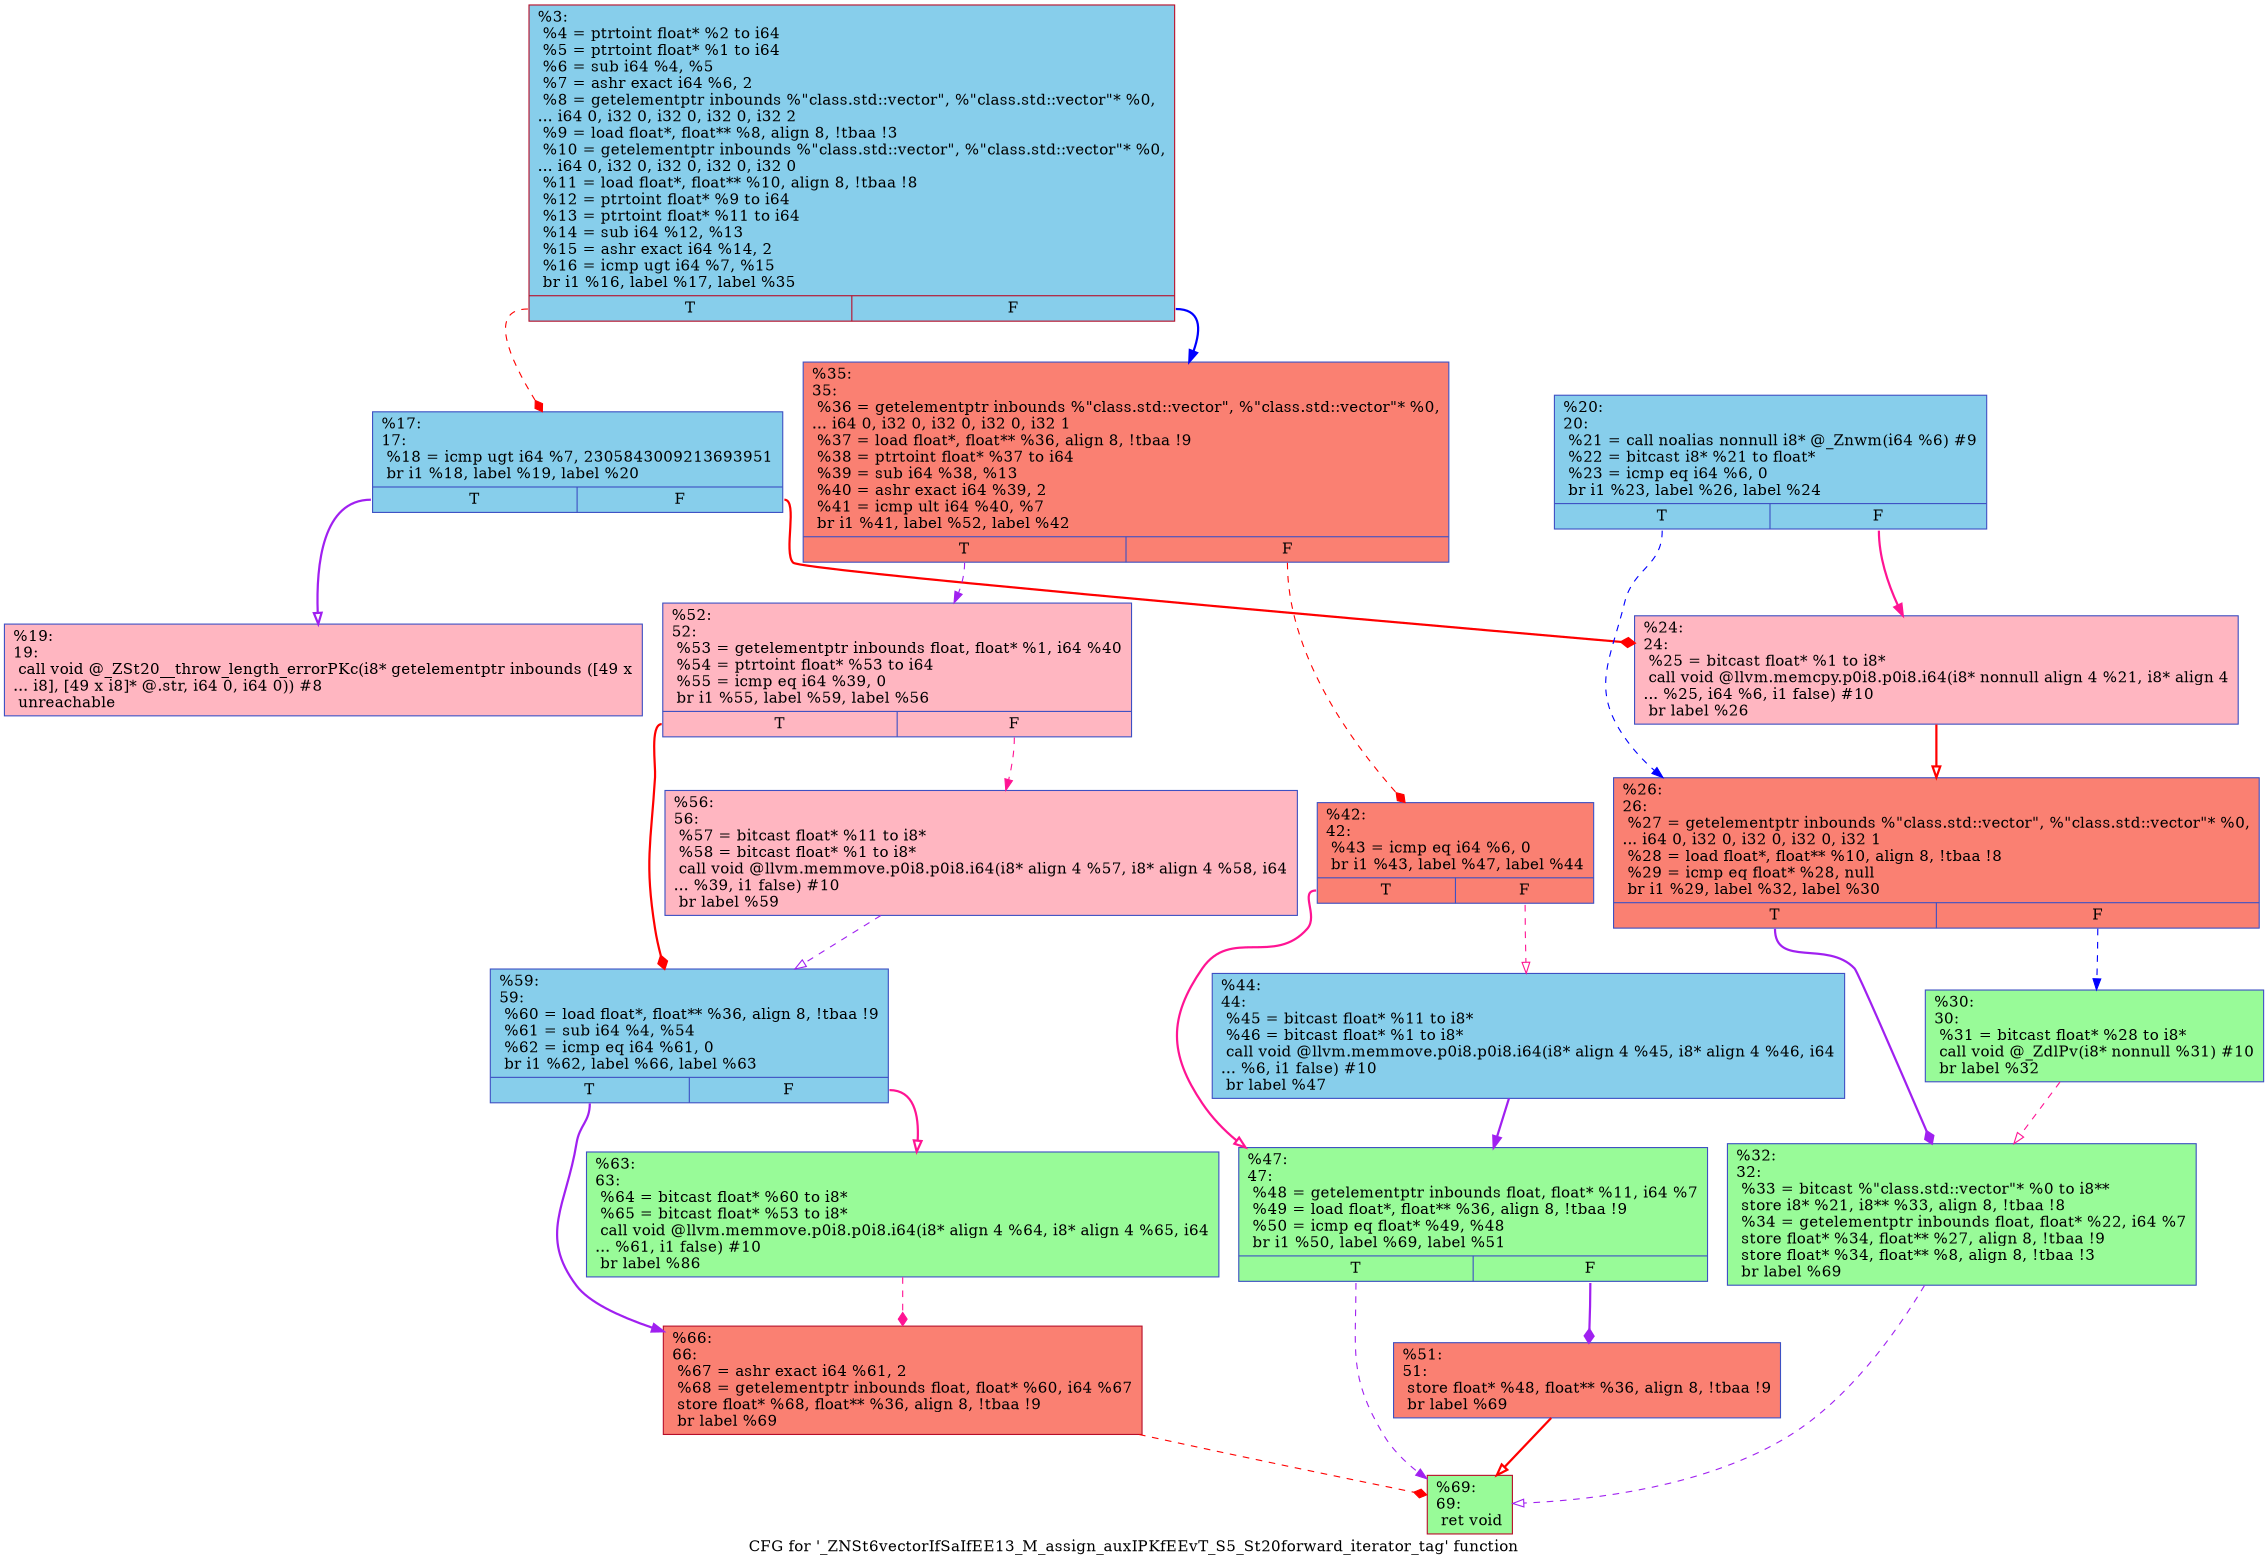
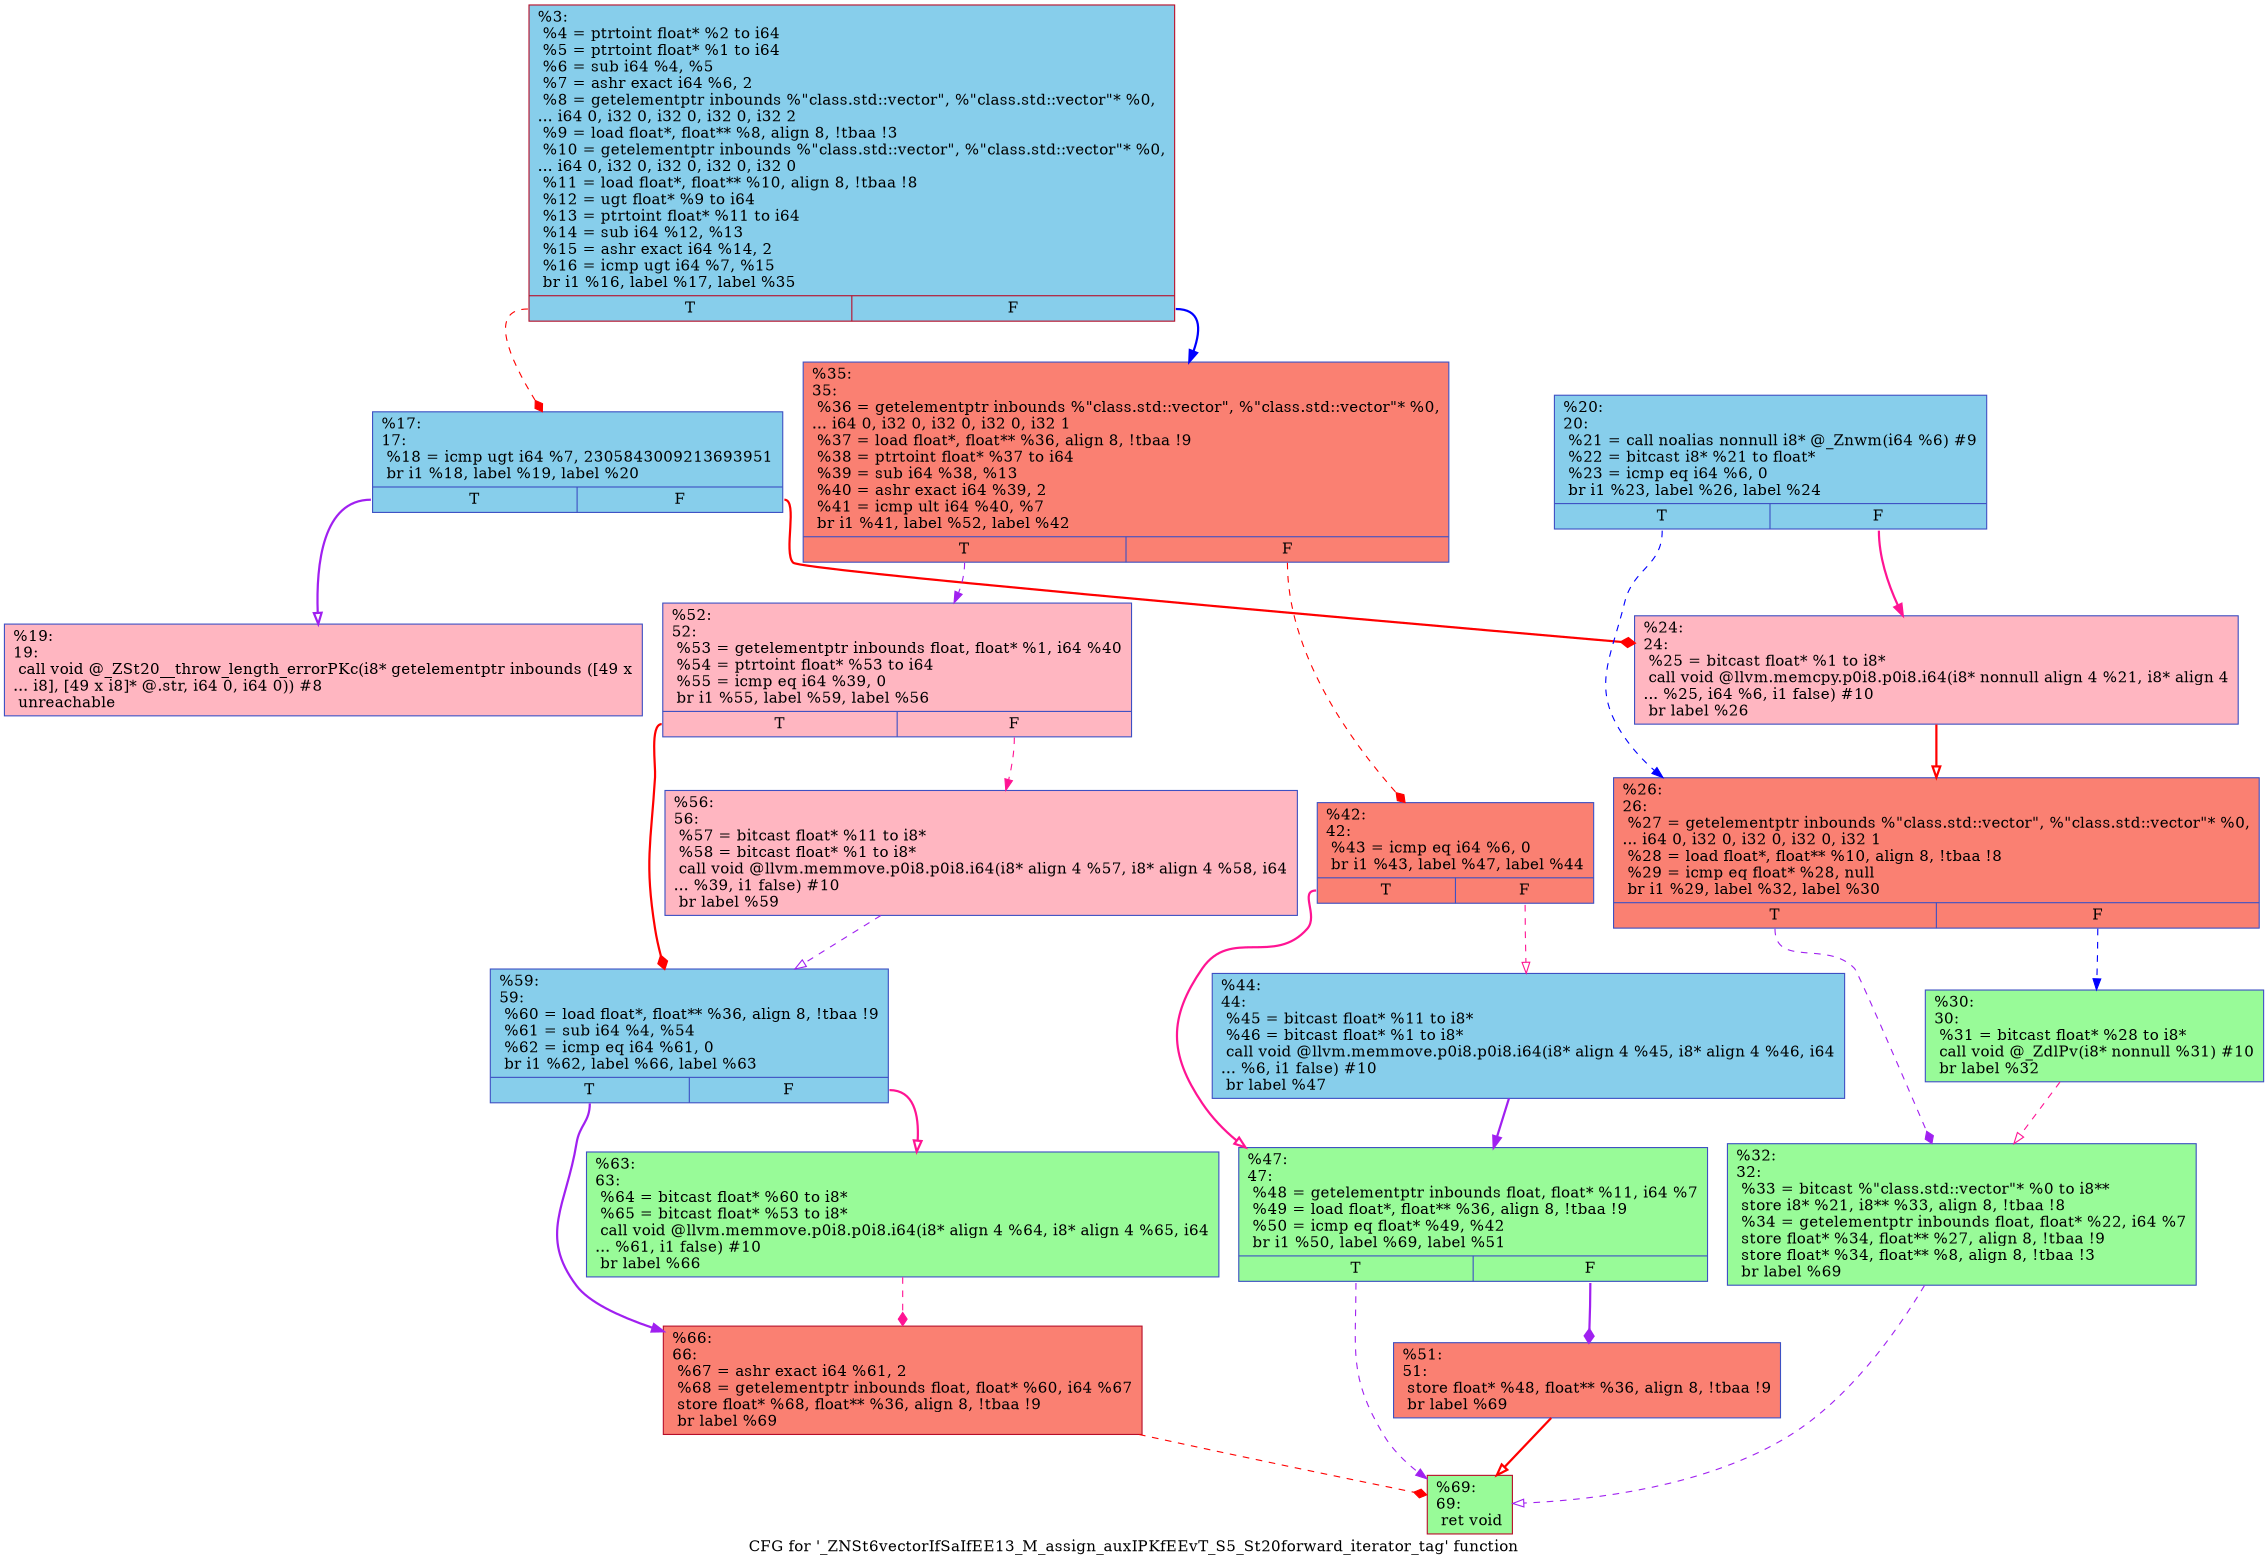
node "%3:": text "%12 = ptrtoint float* %9 to i64" -> "%12 = ugt float* %9 to i64"
edge "%26:" -> "%32:": style bold -> dashed
node "%47:": text "%50 = icmp eq float* %49, %48" -> "%50 = icmp eq float* %49, %42"
node "%63:": text "br label %86" -> "br label %66"
